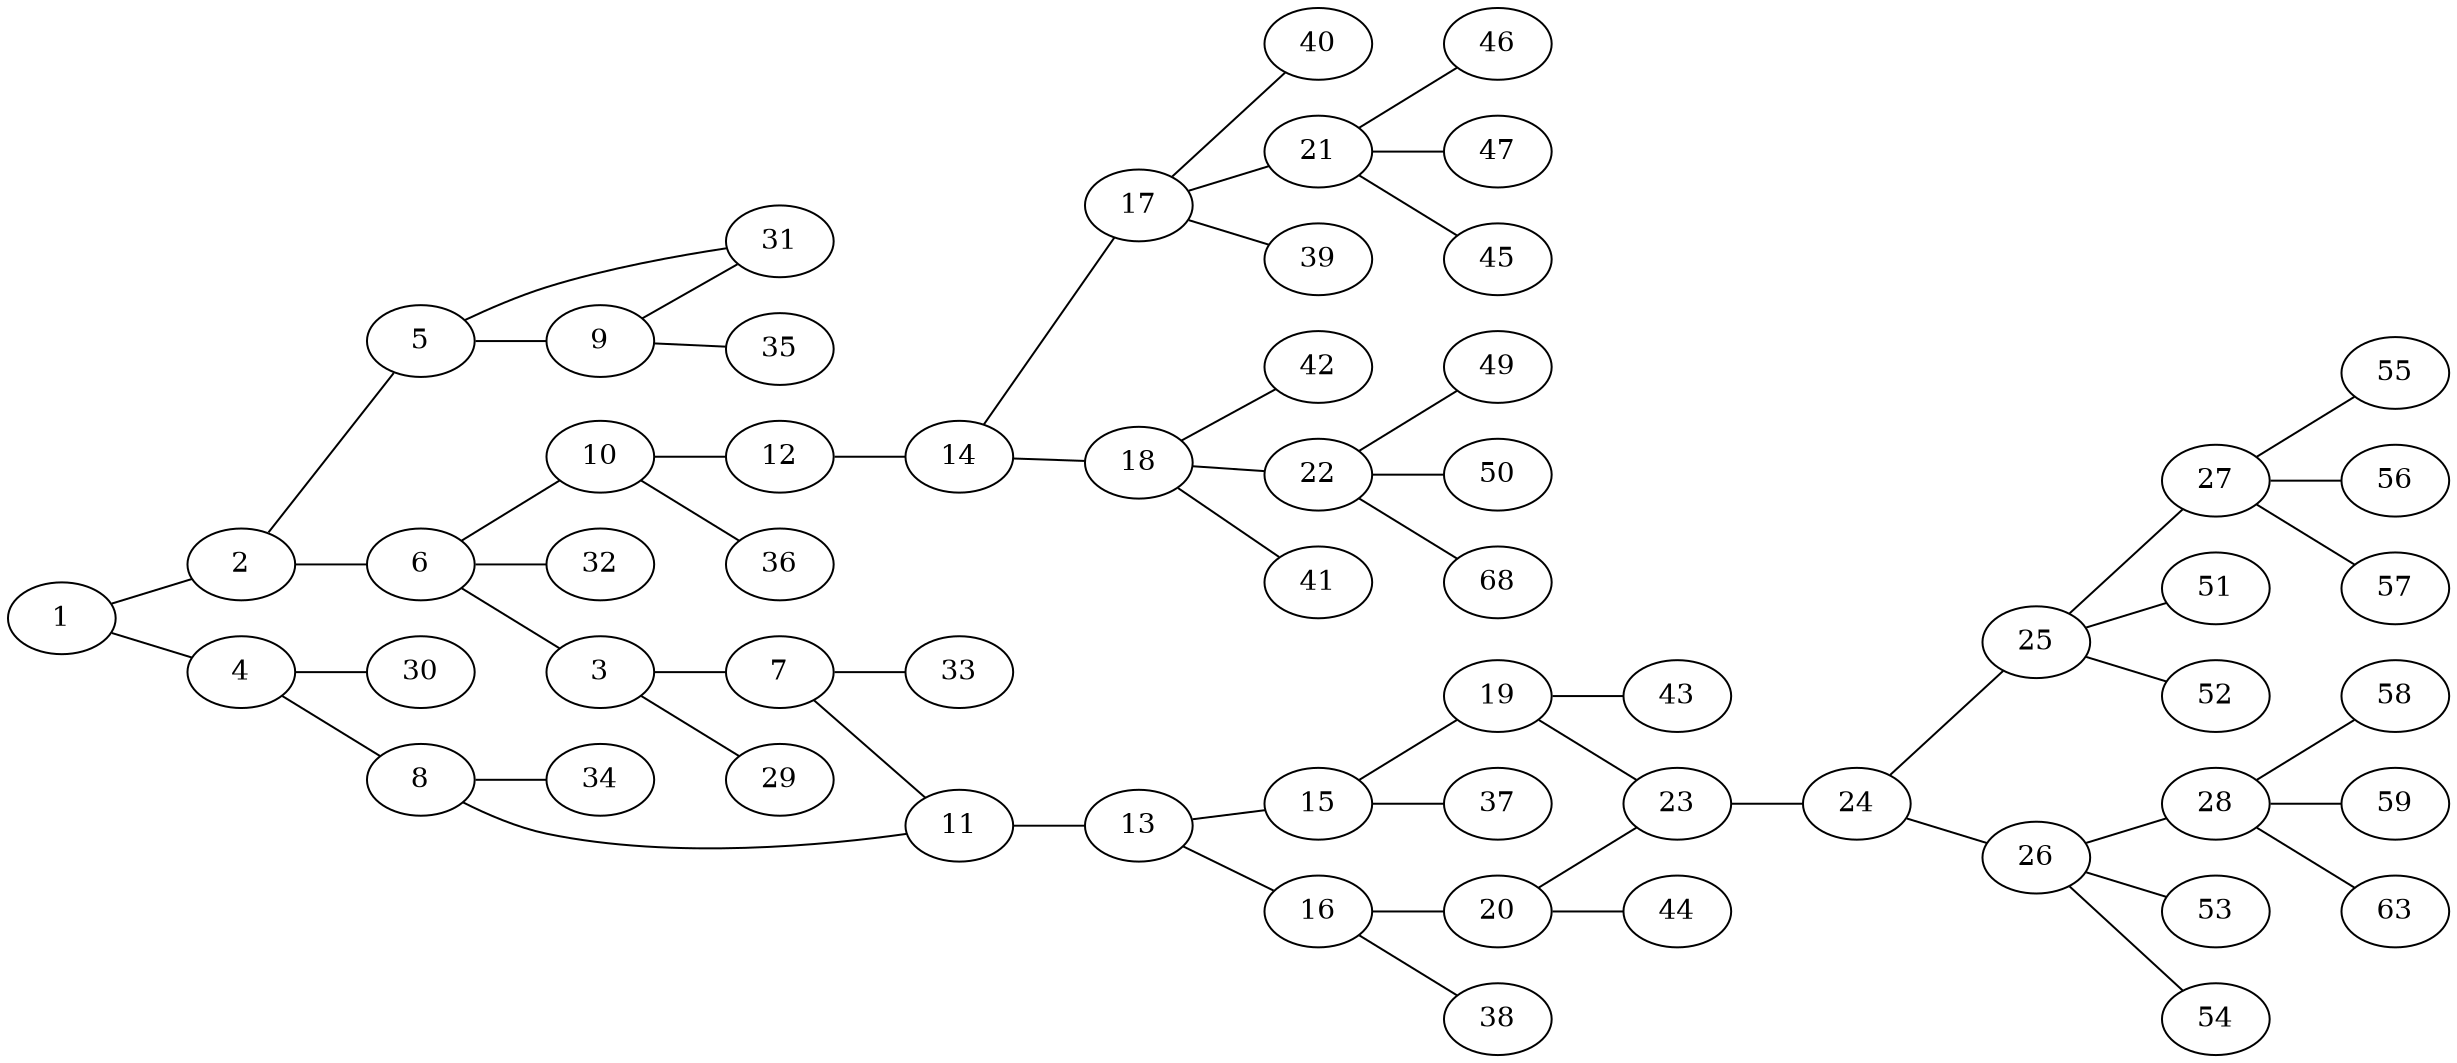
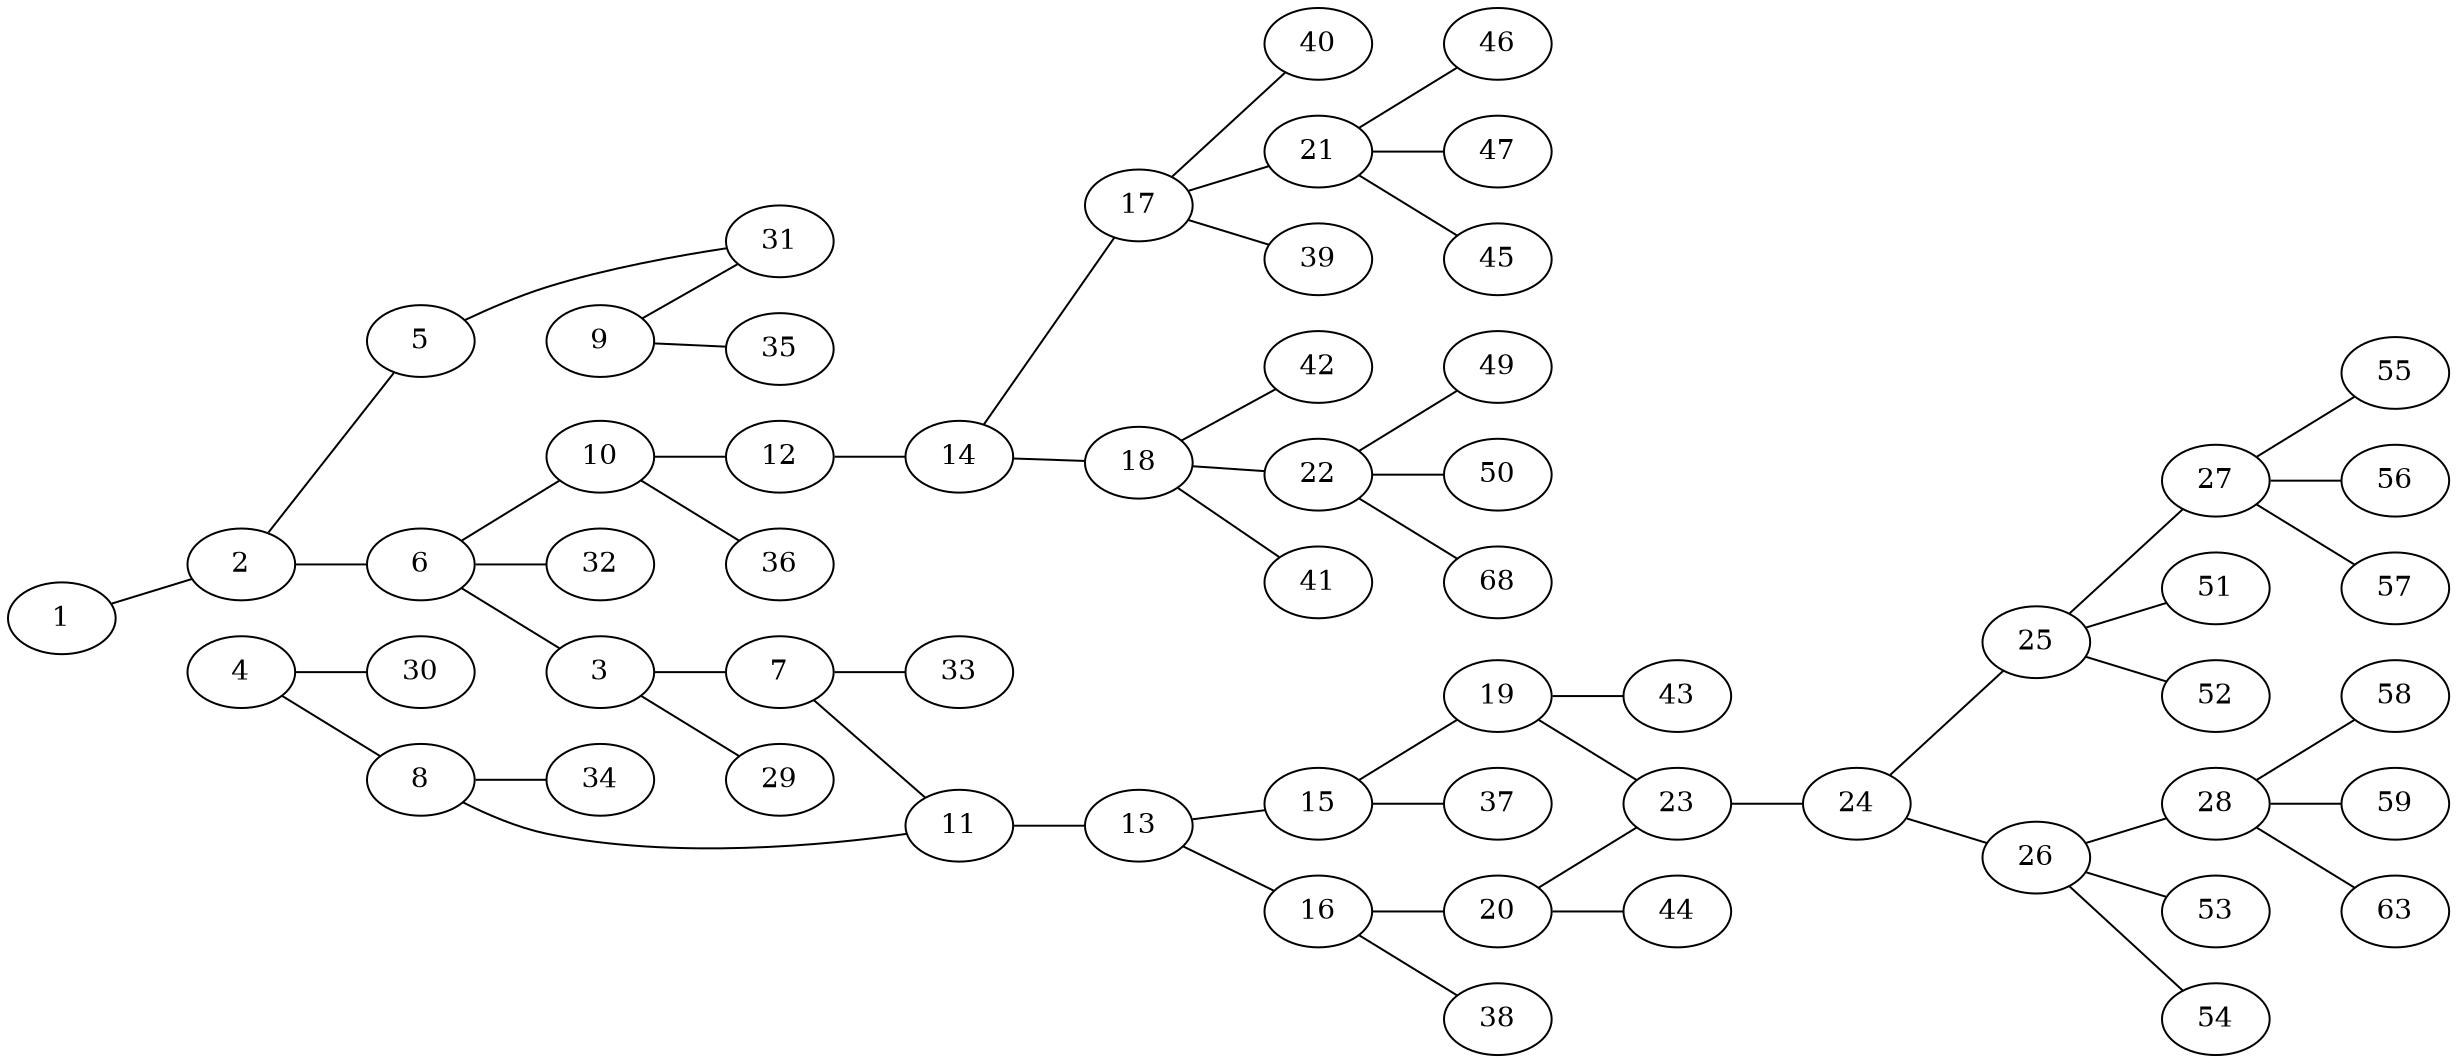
edge "5" -- "9": removed
edge "1" -- "4": removed
